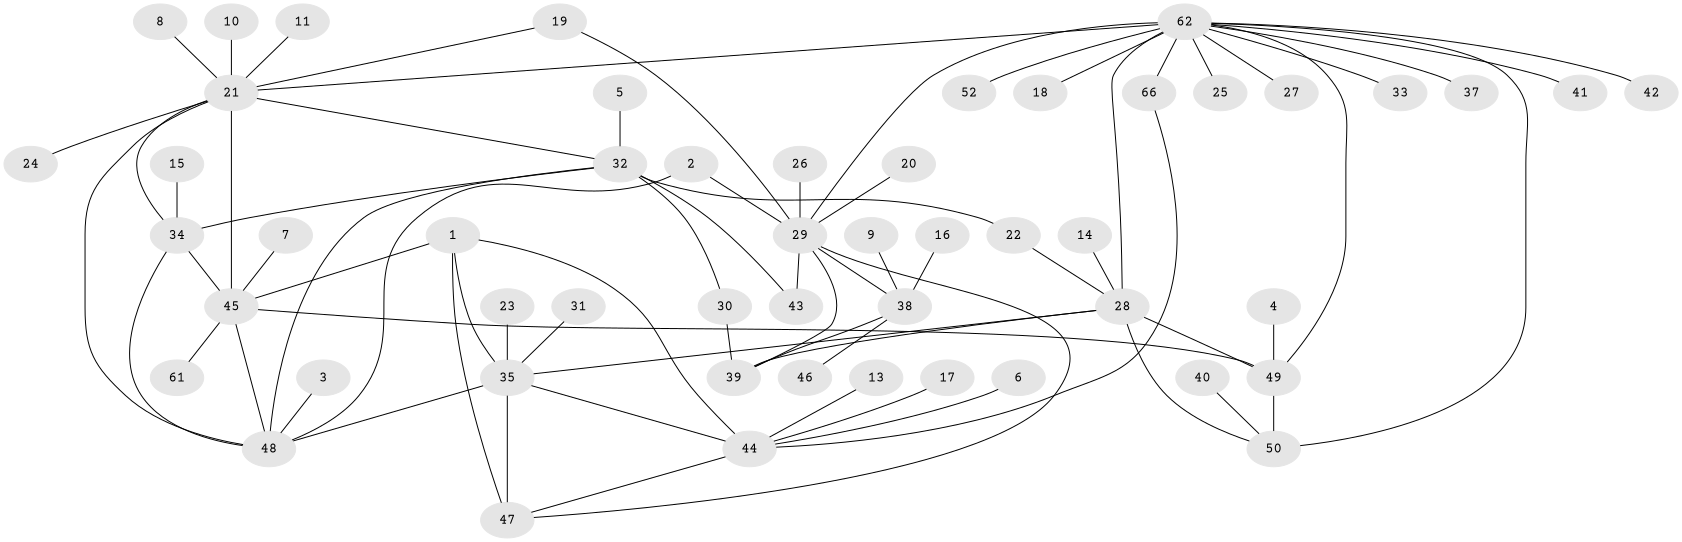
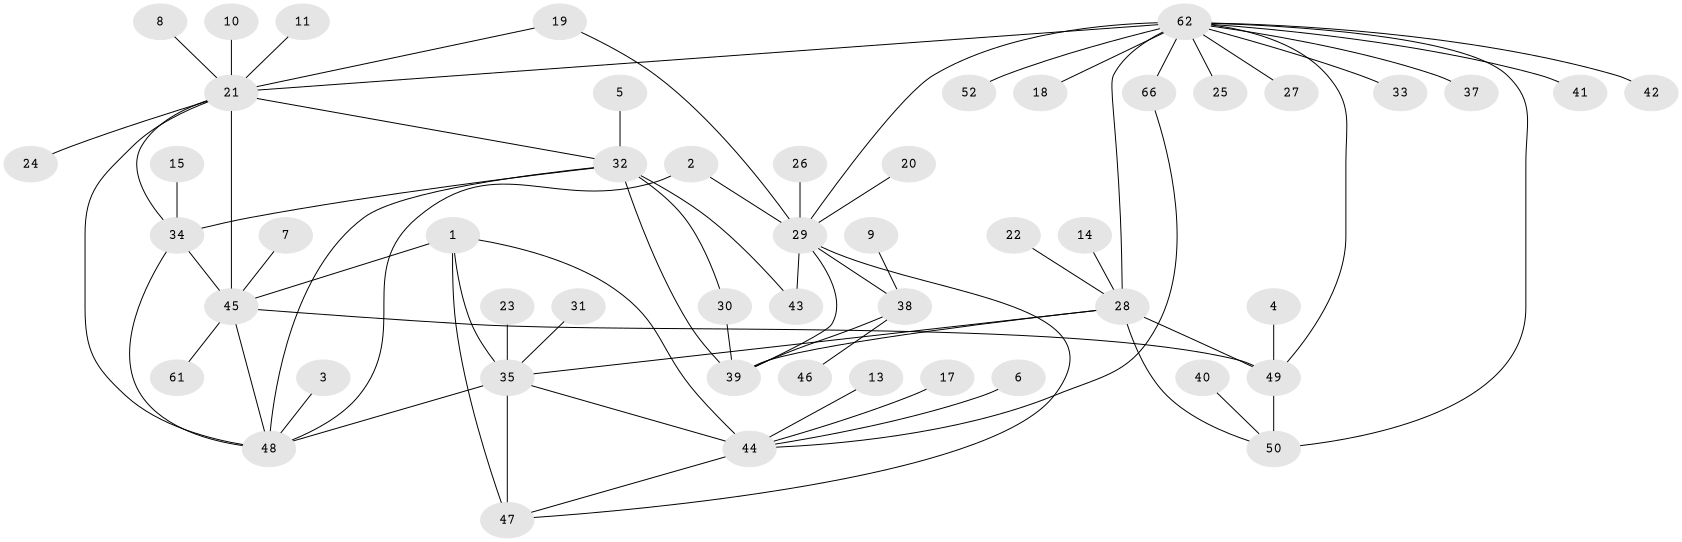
edge "32" -- "22": now "32" -- "39"
node "16": removed
